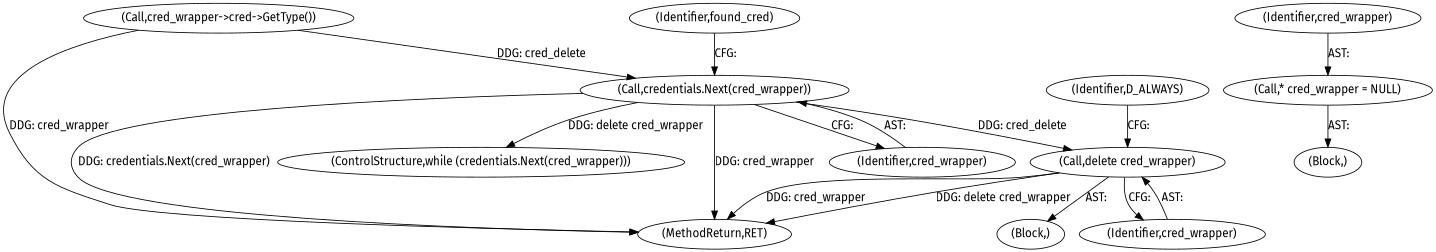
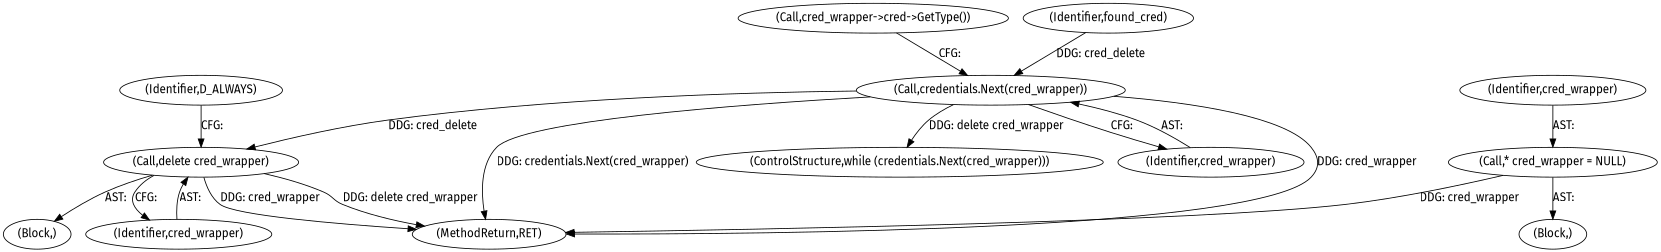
edge "(Call,cred_wrapper->cred->GetType())" -> "(Call,credentials.Next(cred_wrapper))": label "DDG: cred_delete" -> "CFG: "
edge "(Identifier,found_cred)" -> "(Call,credentials.Next(cred_wrapper))": label "CFG: " -> "DDG: cred_delete"
edge "(Call,cred_wrapper->cred->GetType())" -> "(MethodReturn,RET)": now "(Call,* cred_wrapper = NULL)" -> "(MethodReturn,RET)"
